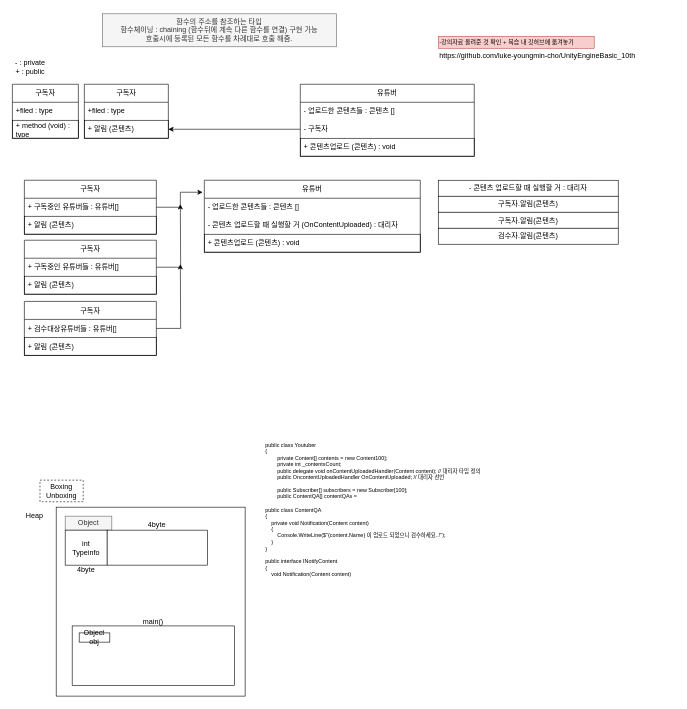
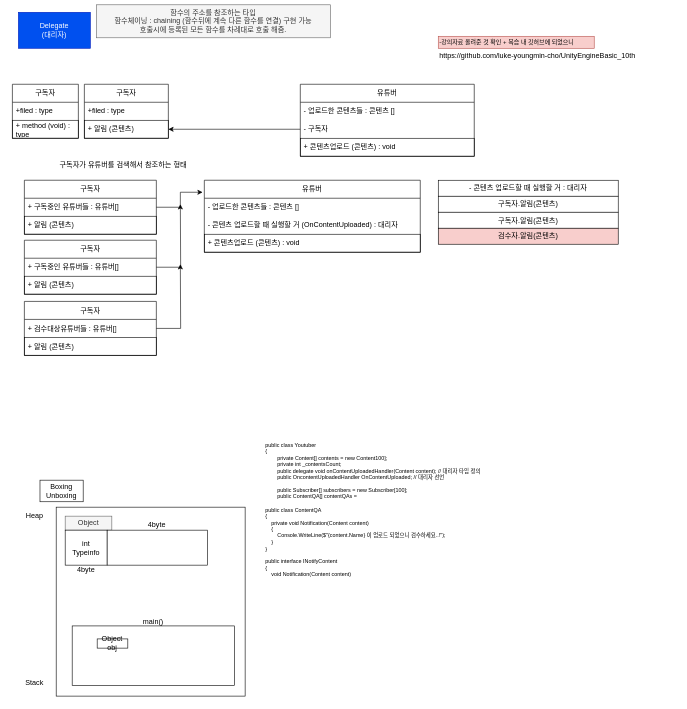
node "Delegate (대리자)": added
node "함수의 주소를 참조하는 타입 함수체이닝 : chaining (함수뒤에 계속 다른 함수를 연결) 구현 가능 호출시에 등록된 모든 함수를 차례대로 호출 해줌.": moved (219, 30) -> (213, 21)
node "-강의자료 올려준 것 확인 + 복습 내 깃허브에 옮겨놓기": label "-강의자료 올려준 것 확인 + 복습 내 깃허브에 옮겨놓기" -> "-강의자료 올려준 것 확인 + 복습 내 깃허브에 되었으니"
node "- : private + : public": removed
node "구독자가 유튜버를 검색해서 참조하는 형태": added
node "검수자.알림(콘텐츠)": fillcolor #ffffff -> #f8cecc
node "Boxing Unboxing": style dashed -> solid
node "Object obj": moved (94, 638) -> (112, 644)
node "Stack": added
